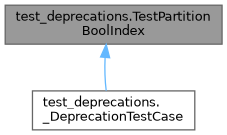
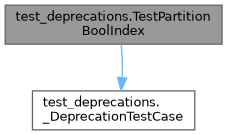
edge "test_deprecations. _DeprecationTestCase" -> "test_deprecations.TestPartition BoolIndex": reversed
